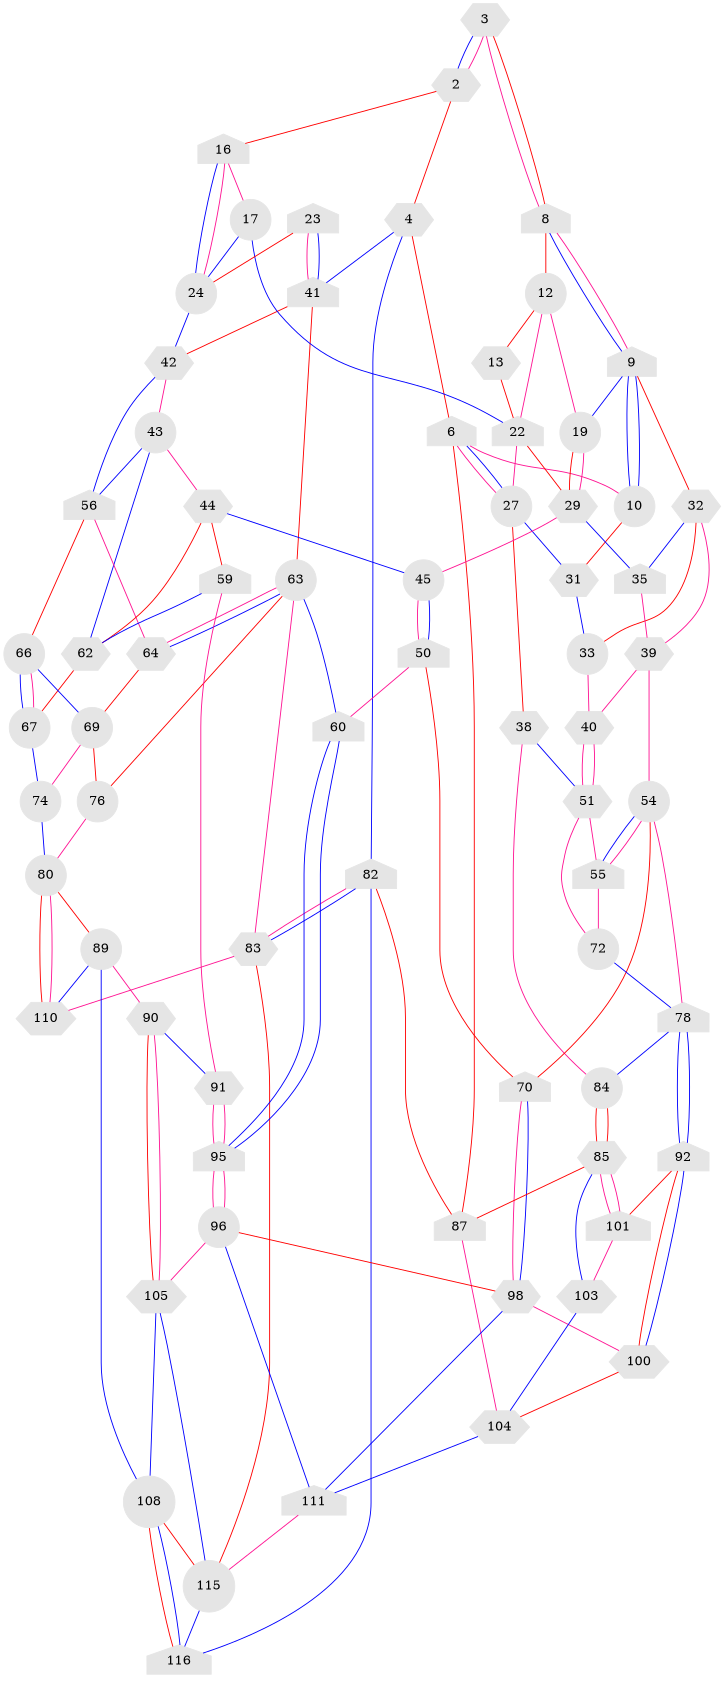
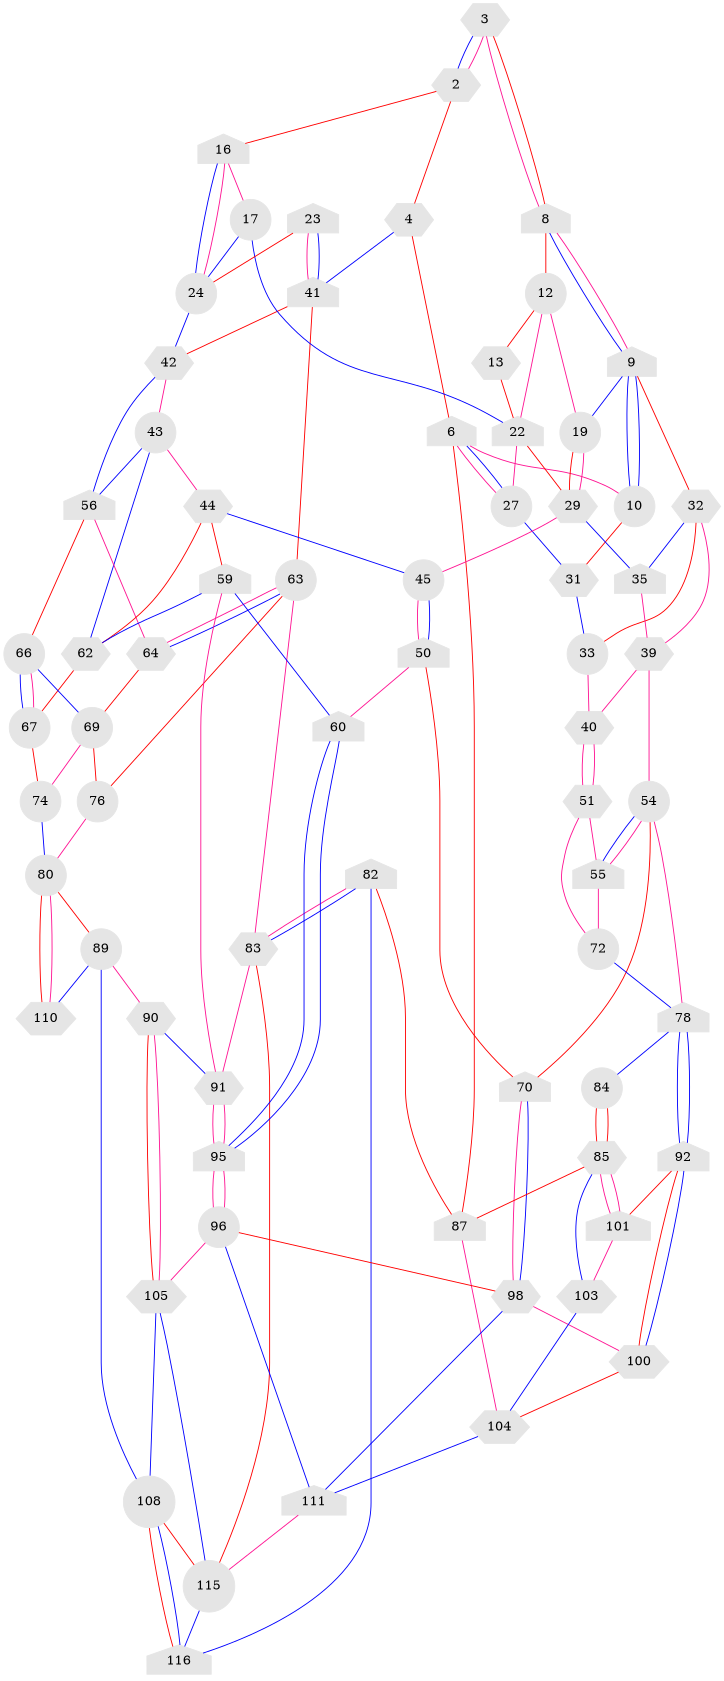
edge "4" -- "82": removed
edge "63" -- "60": now "59" -- "60"
node "38": removed
edge "67" -- "74": color blue -> red
edge "83" -- "110": now "83" -- "91"
